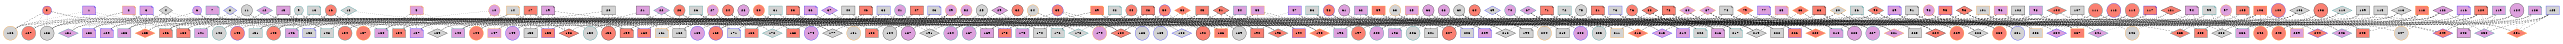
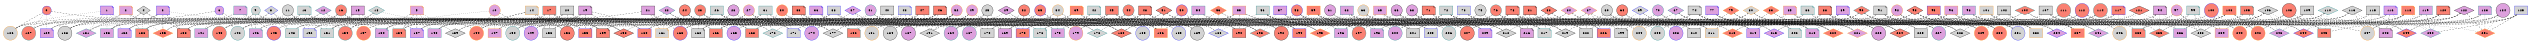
edge "49" -- "154": now "52" -- "154"
